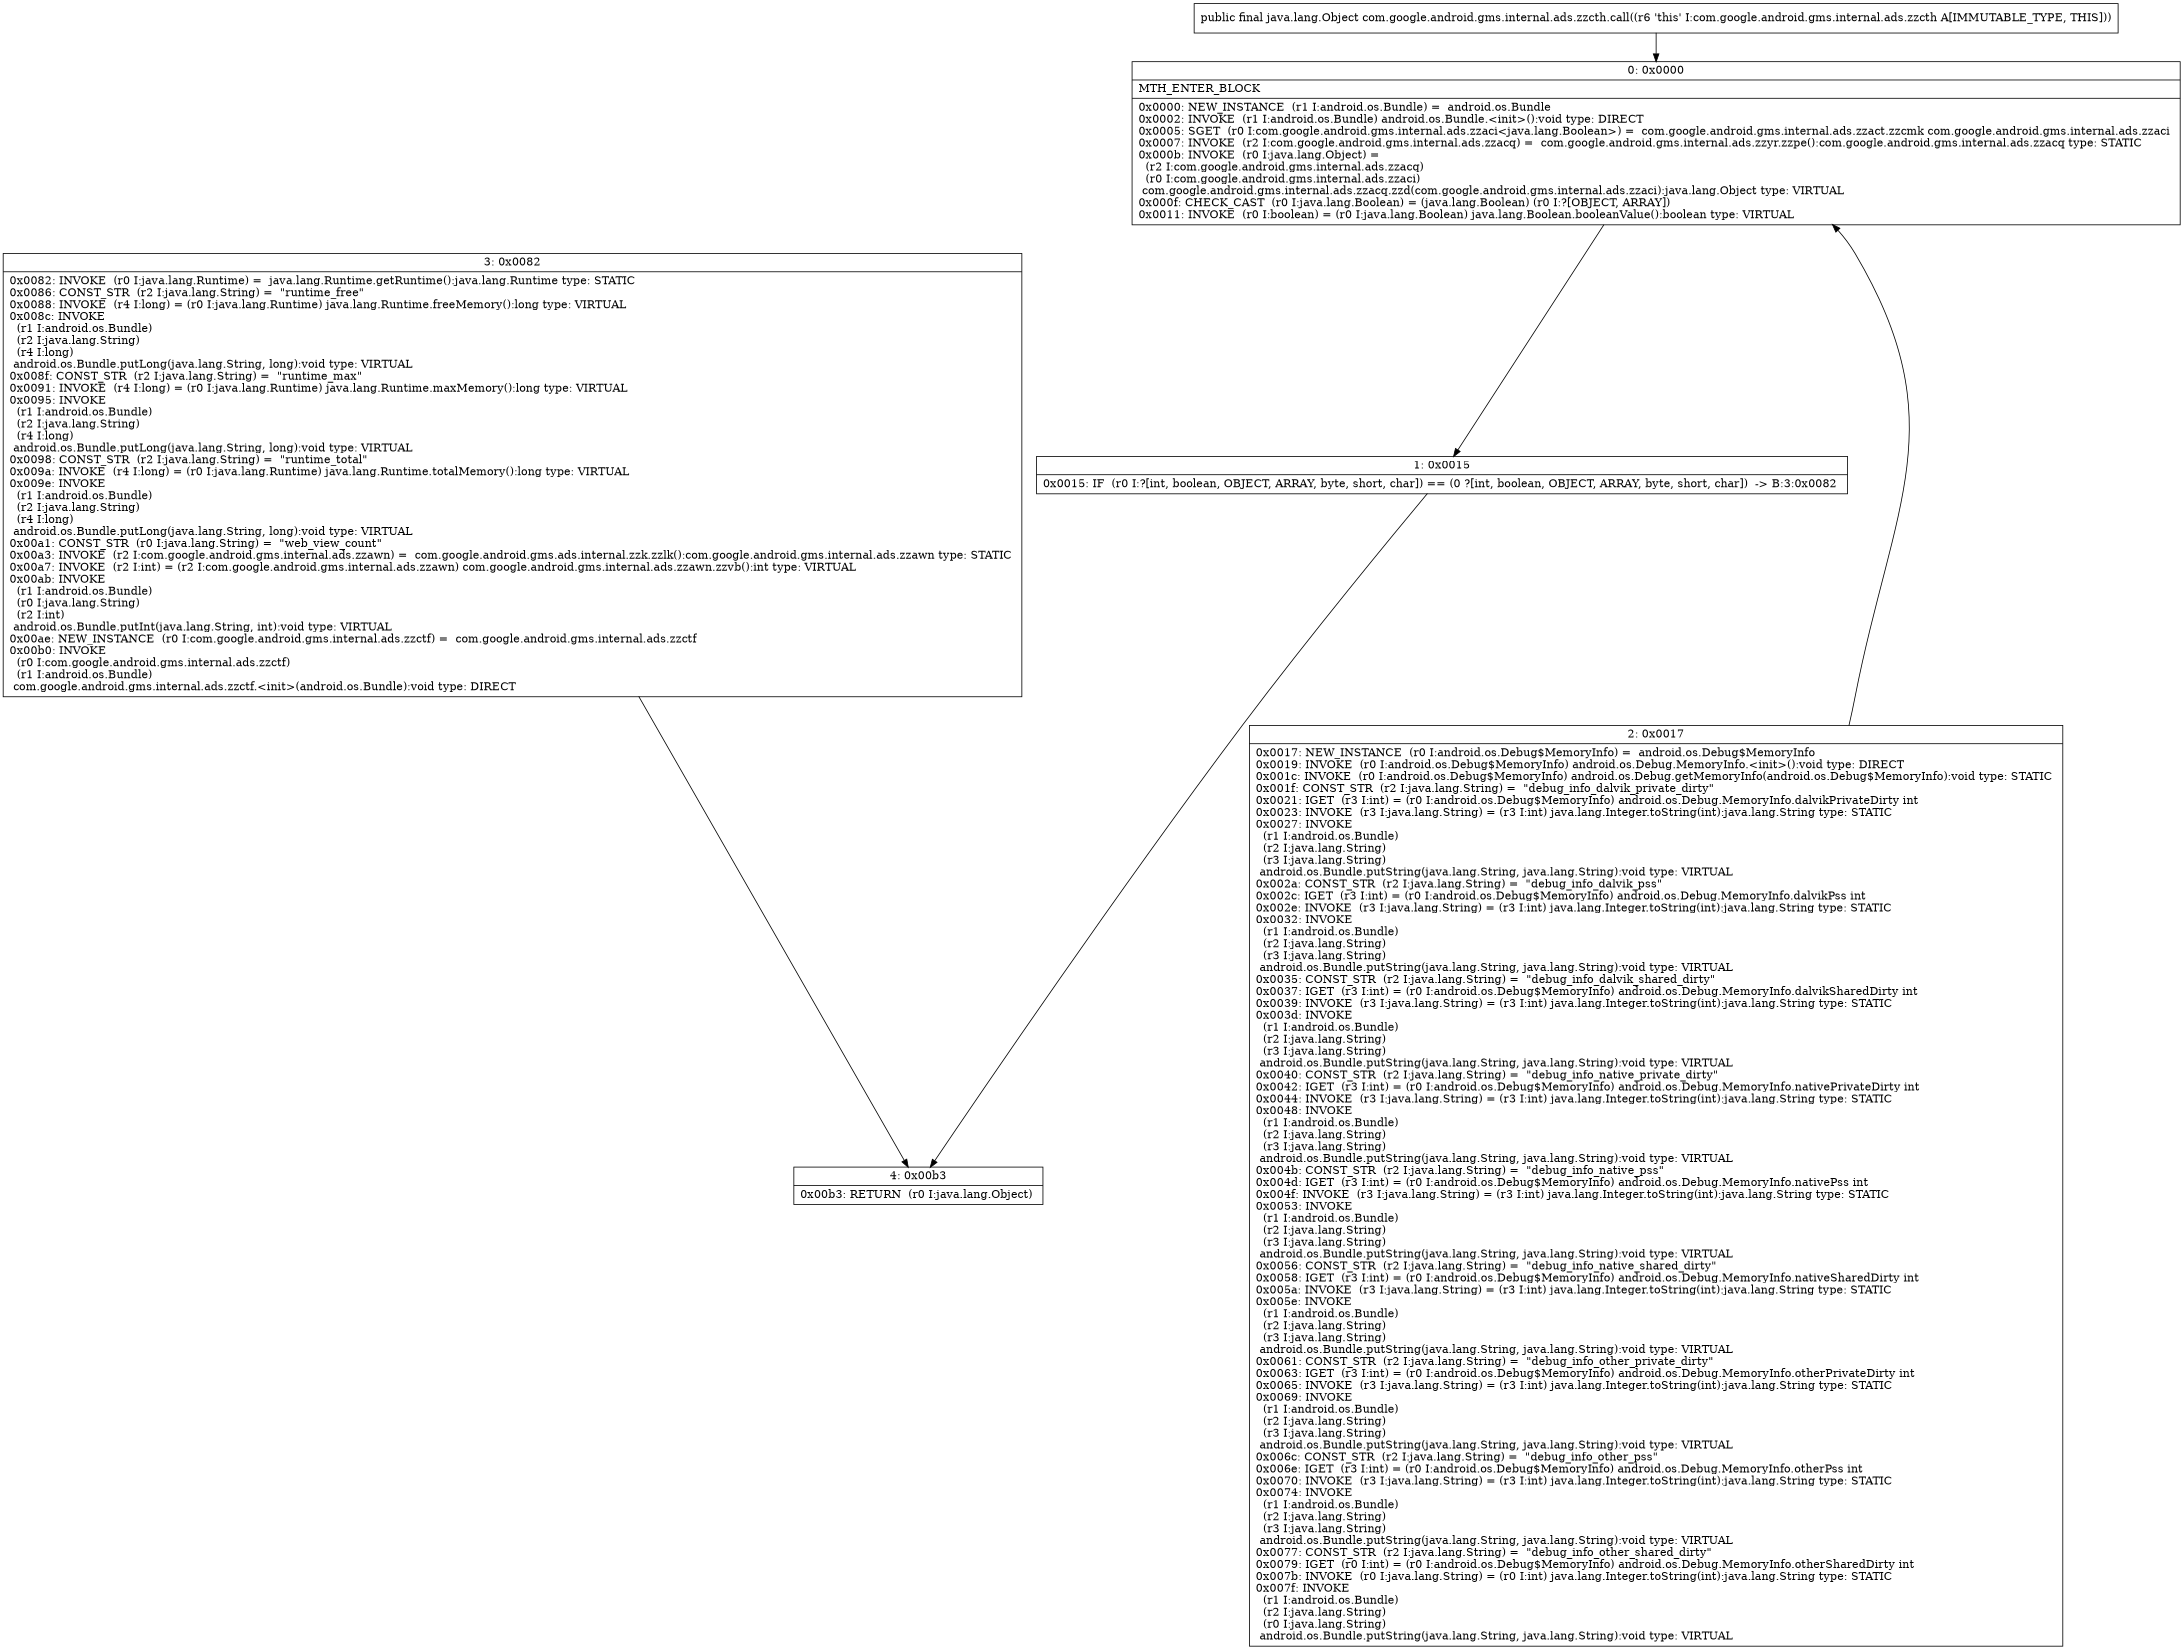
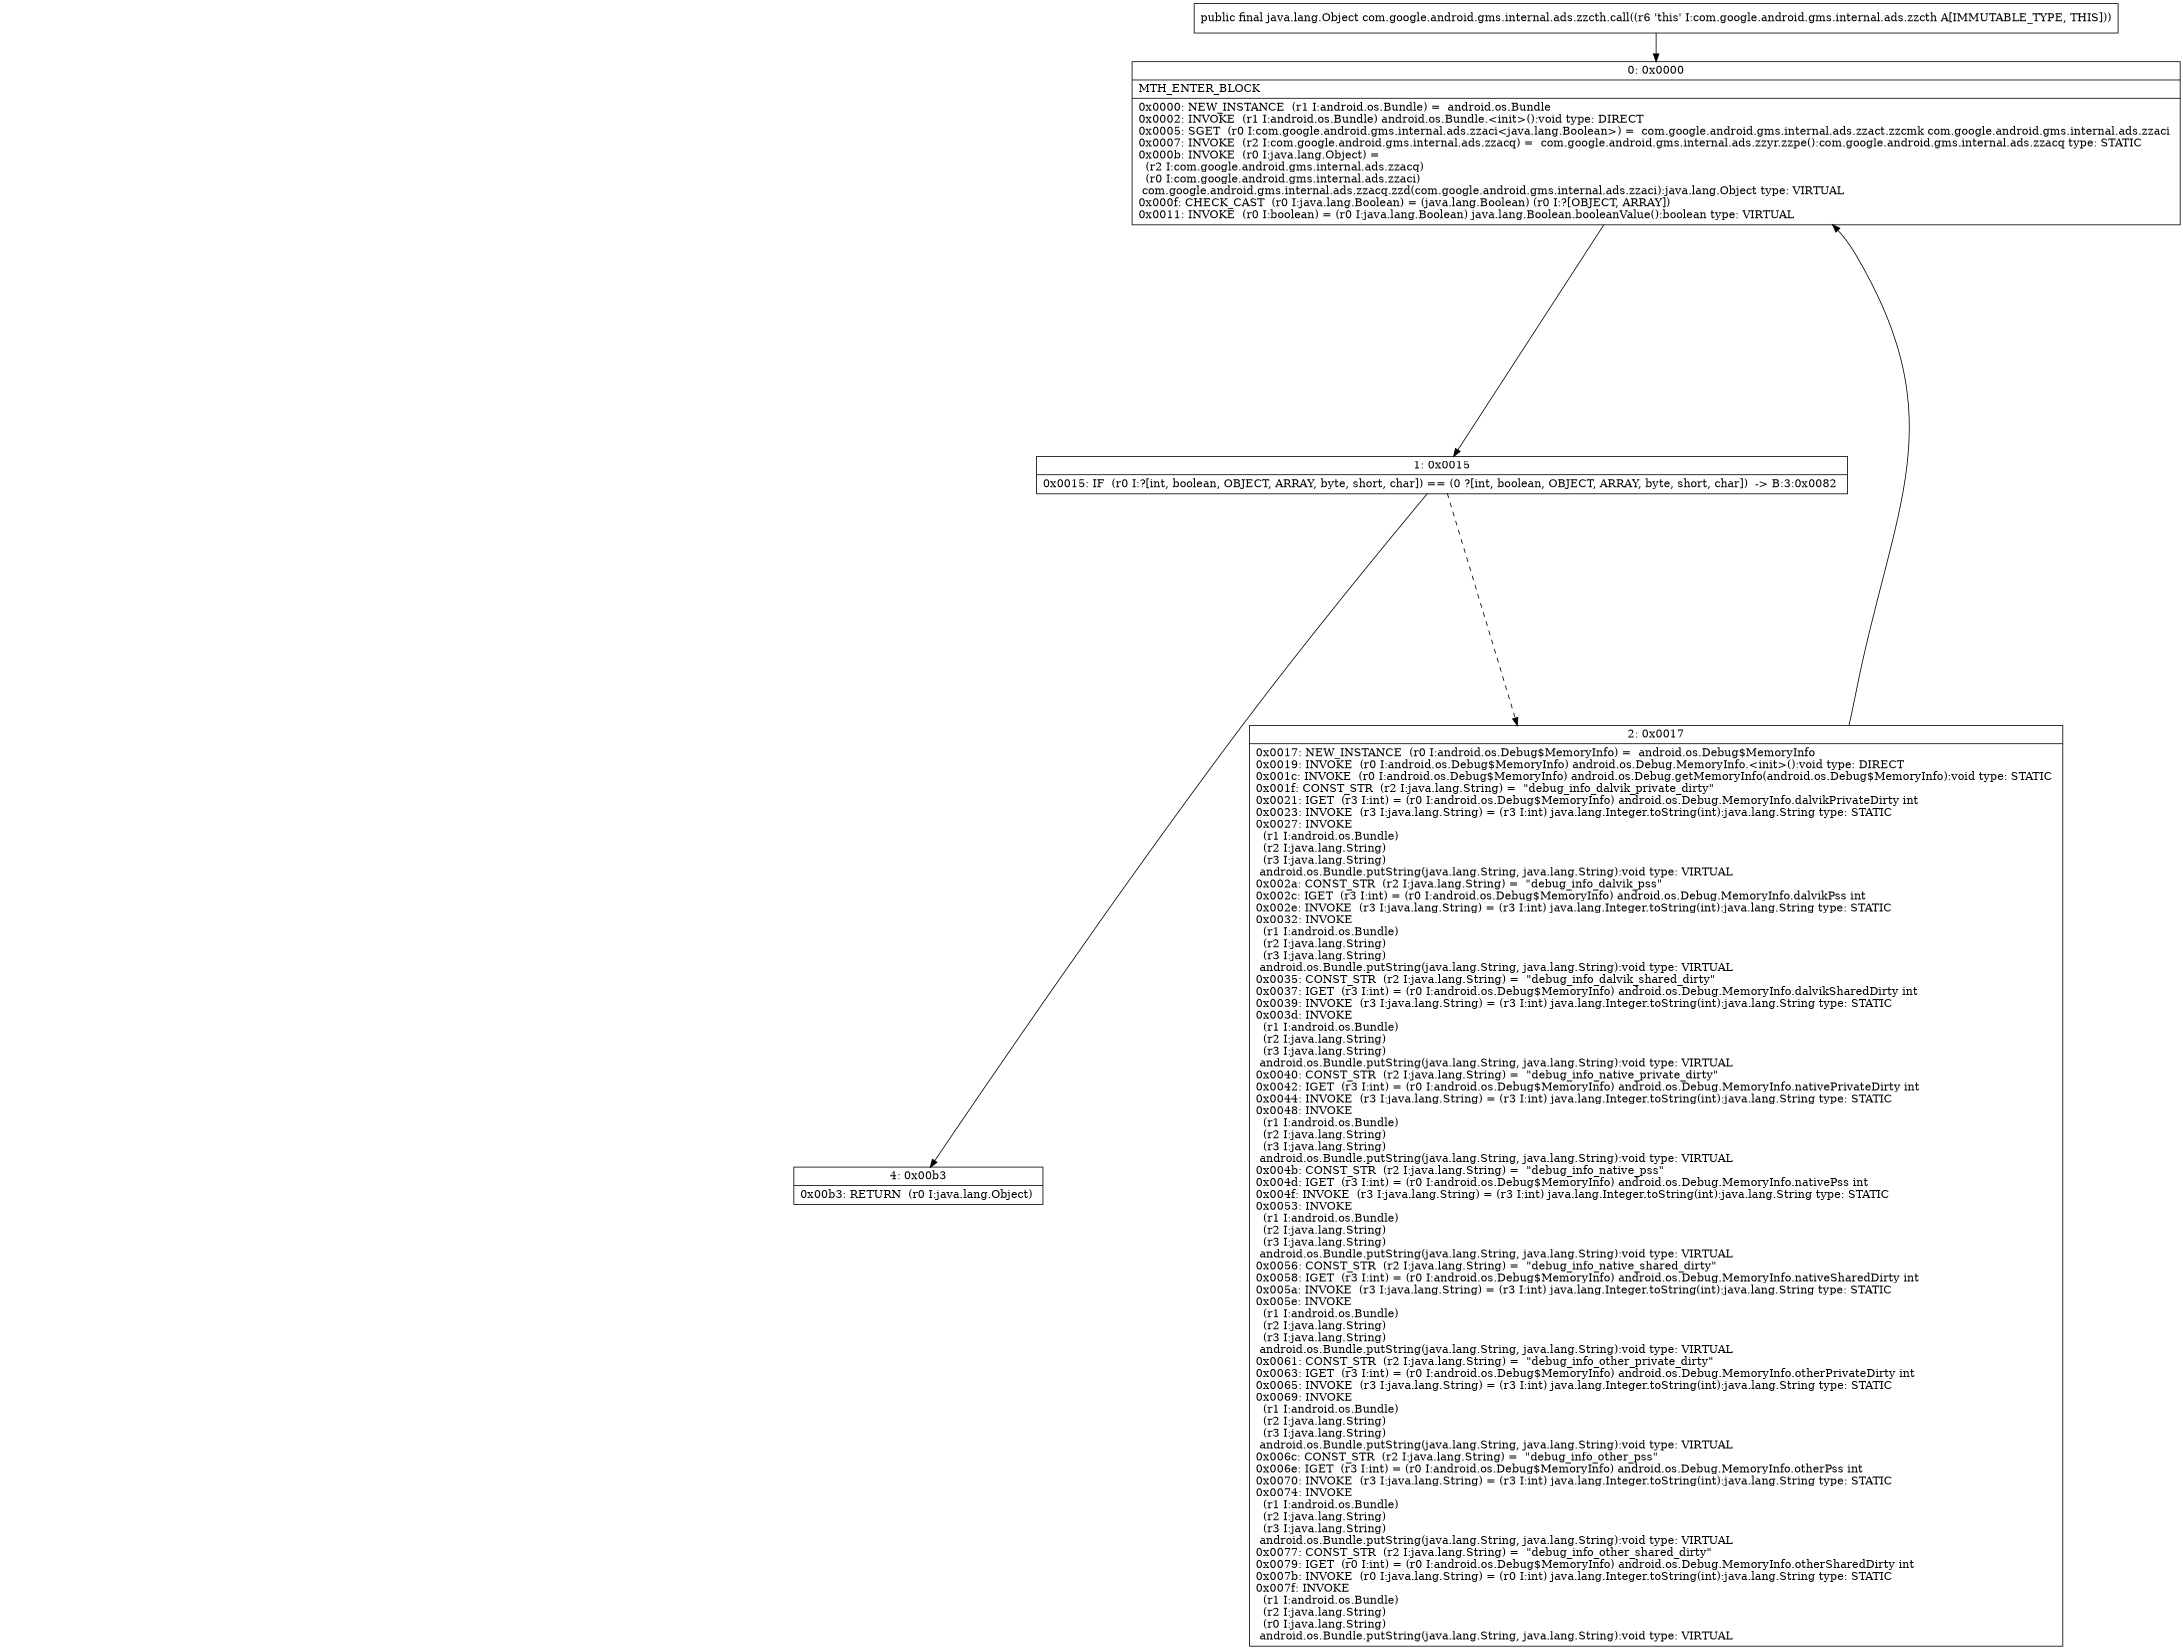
node "3: 0x0082": removed
edge "1: 0x0015" -> "2: 0x0017": added
